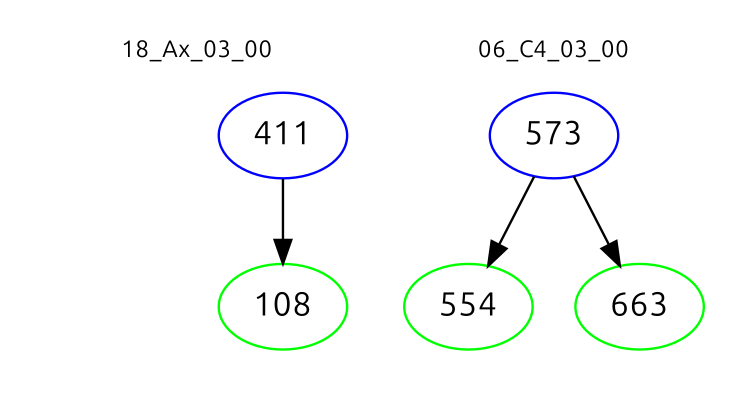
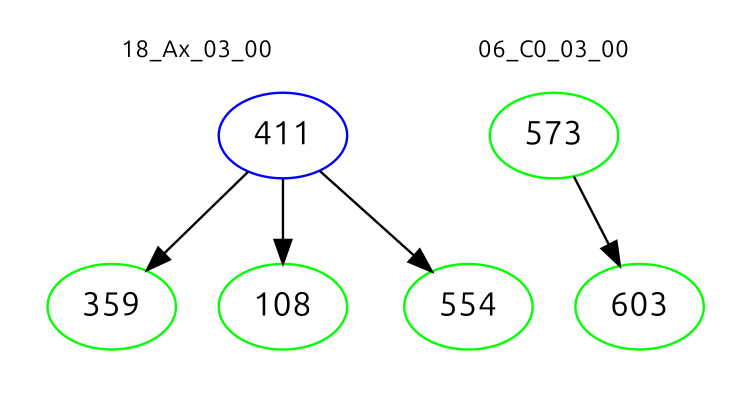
cluster "06_C4_03_00": label "06_C4_03_00" -> "06_C0_03_00"
node "573": color blue -> green
edge "573" -> "554": now "411" -> "554"
node "359": added
node "663": label "663" -> "603"
